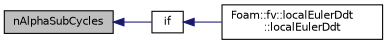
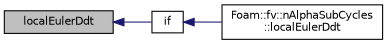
node "nAlphaSubCycles": label "nAlphaSubCycles" -> "localEulerDdt"
node "Foam::fv::localEulerDdt ::localEulerDdt": label "Foam::fv::localEulerDdt ::localEulerDdt" -> "Foam::fv::nAlphaSubCycles ::localEulerDdt"
